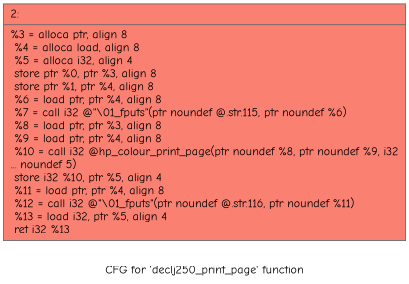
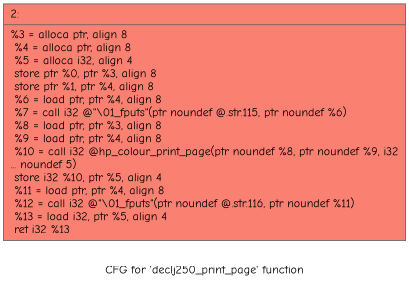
node "2:": text "%4 = alloca load, align 8" -> "%4 = alloca ptr, align 8"
